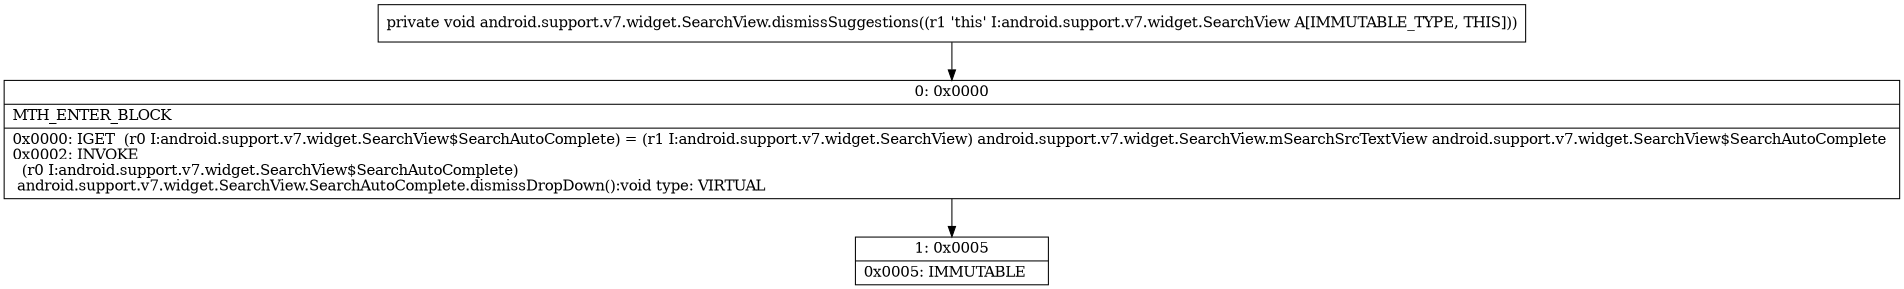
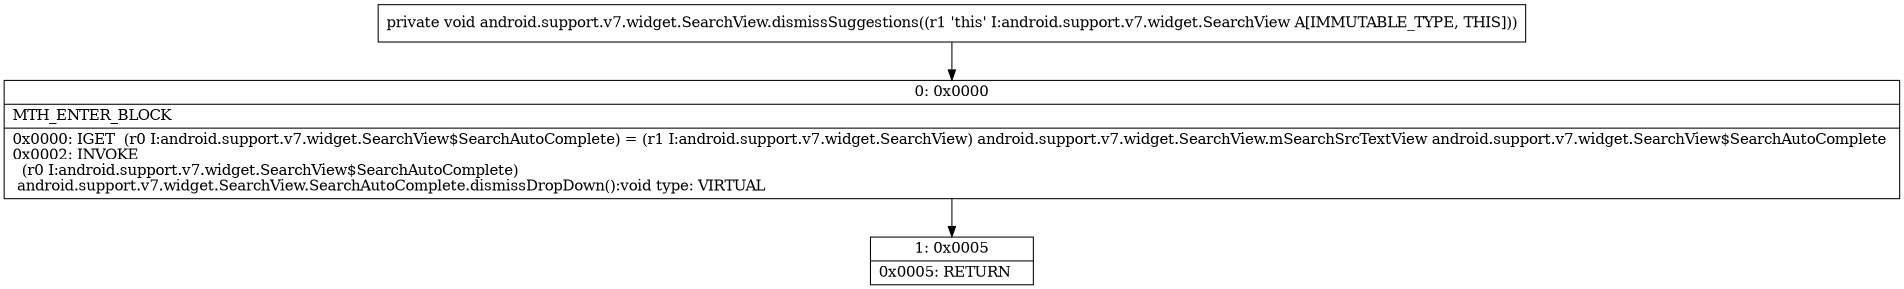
node "1: 0x0005": text "0x0005: IMMUTABLE" -> "0x0005: RETURN"
